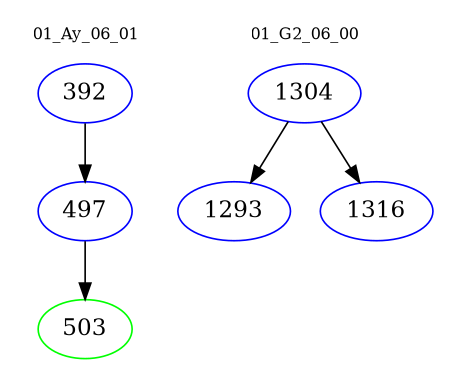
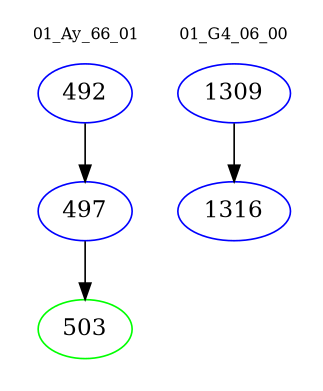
cluster "01_Ay_06_01": label "01_Ay_06_01" -> "01_Ay_66_01"
cluster "01_G2_06_00": label "01_G2_06_00" -> "01_G4_06_00"
node "392": label "392" -> "492"
node "1304": label "1304" -> "1309"
node "1293": removed
